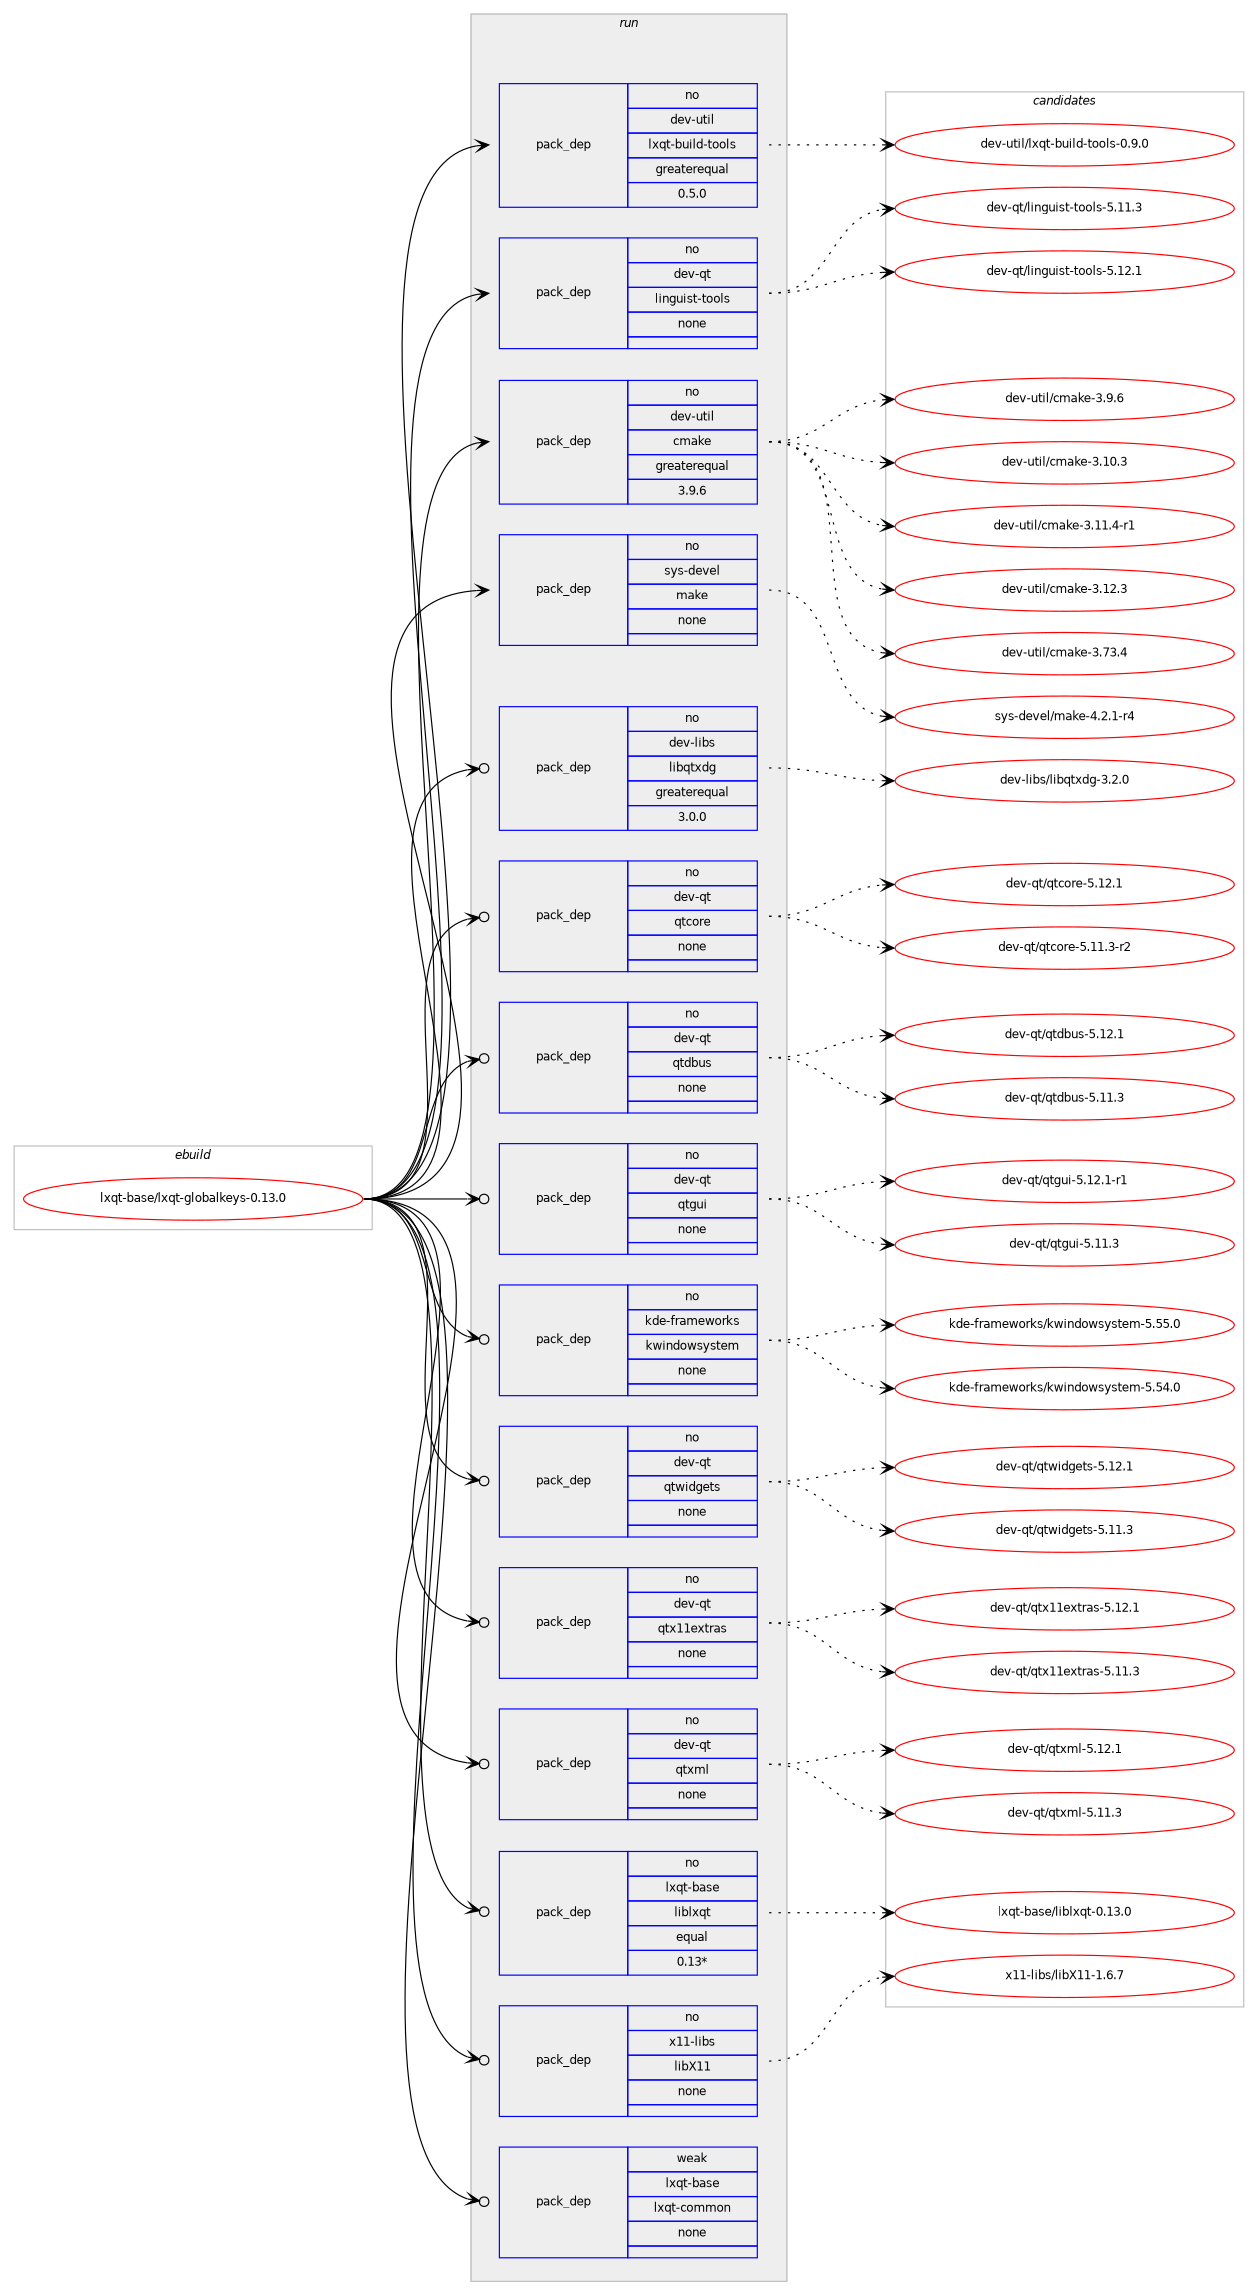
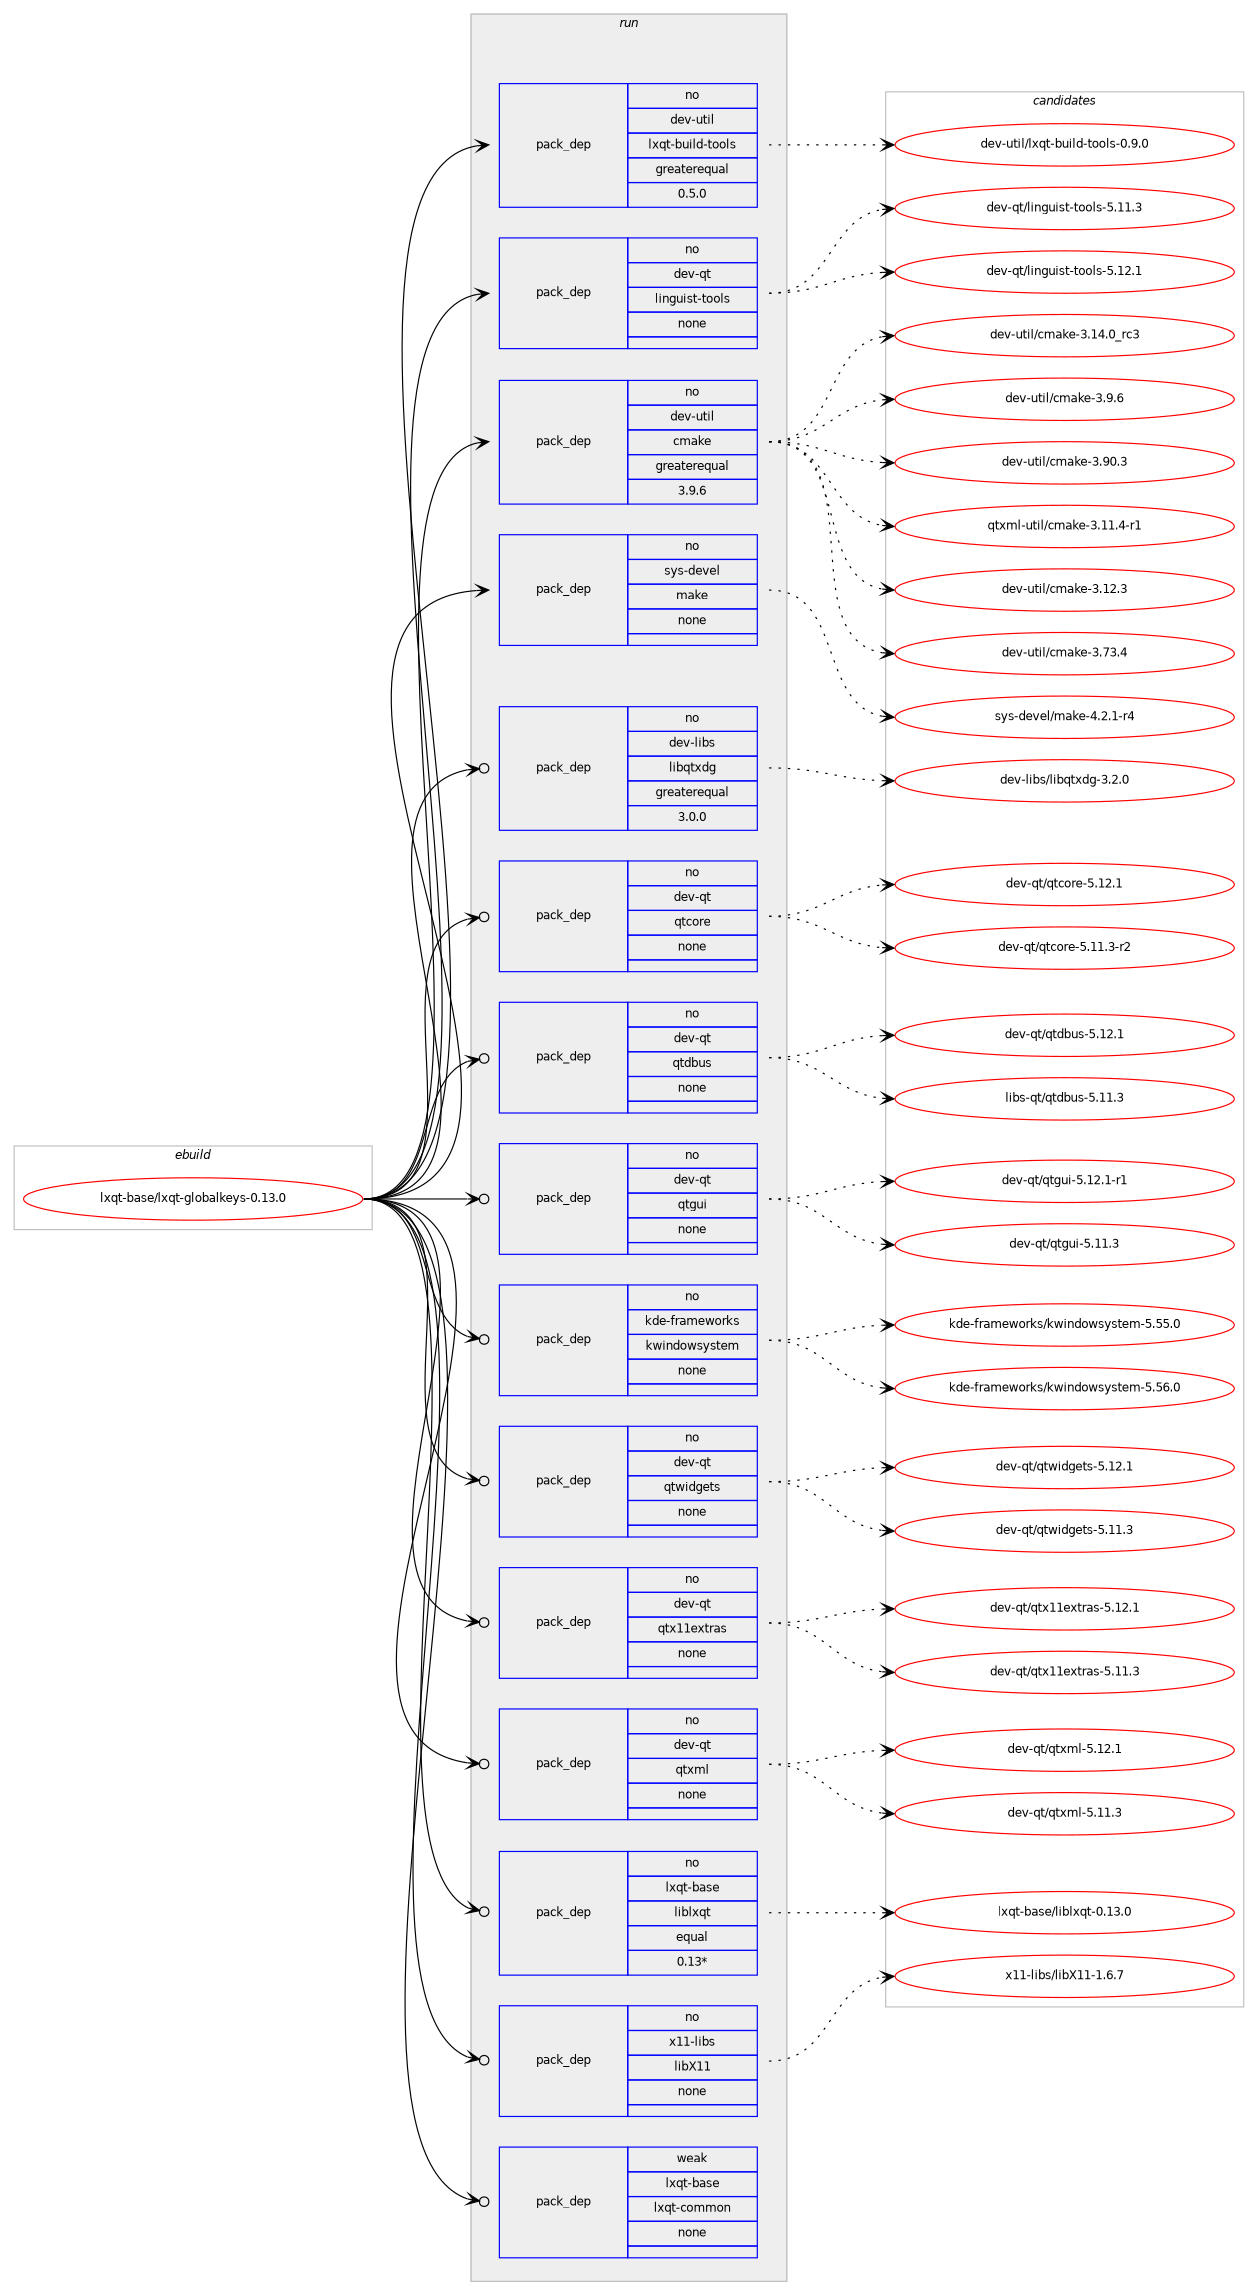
node "dev-util/cmake-3.14.0_rc3": added
node "dev-util/cmake-3.10.3": label "dev-util/cmake-3.10.3" -> "dev-util/cmake-3.90.3"
node "dev-util/cmake-3.11.4-r1": label "dev-util/cmake-3.11.4-r1" -> "qtxml-util/cmake-3.11.4-r1"
node "dev-qt/qtdbus-5.11.3": label "dev-qt/qtdbus-5.11.3" -> "libs-qt/qtdbus-5.11.3"
node "kde-frameworks/kwindowsystem-5.54.0": label "kde-frameworks/kwindowsystem-5.54.0" -> "kde-frameworks/kwindowsystem-5.56.0"
